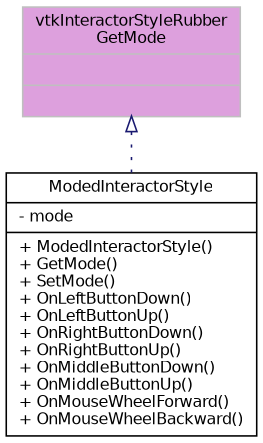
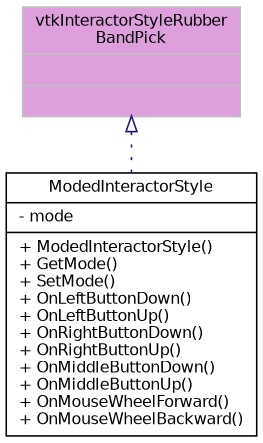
node "vtkInteractorStyleRubber": text "GetMode" -> "BandPick"
